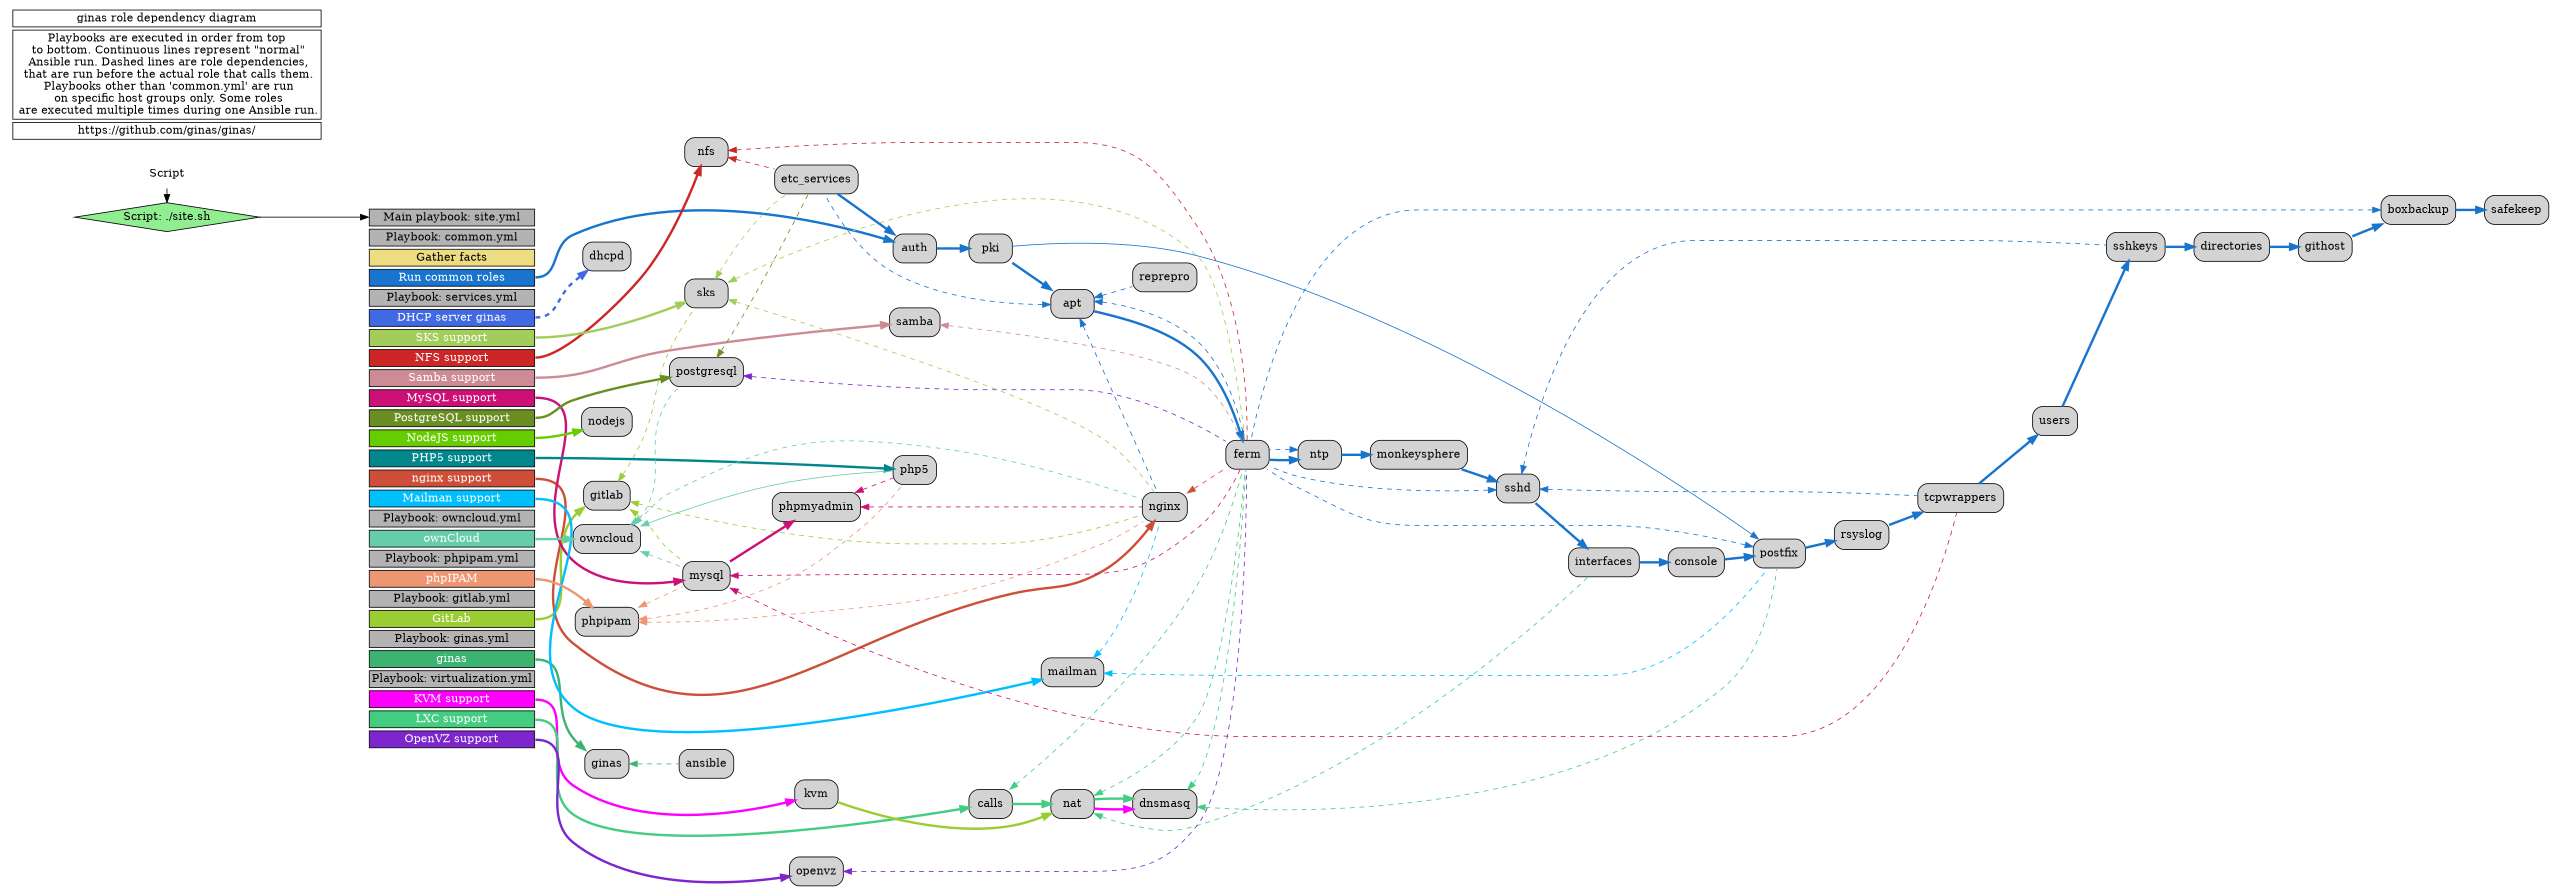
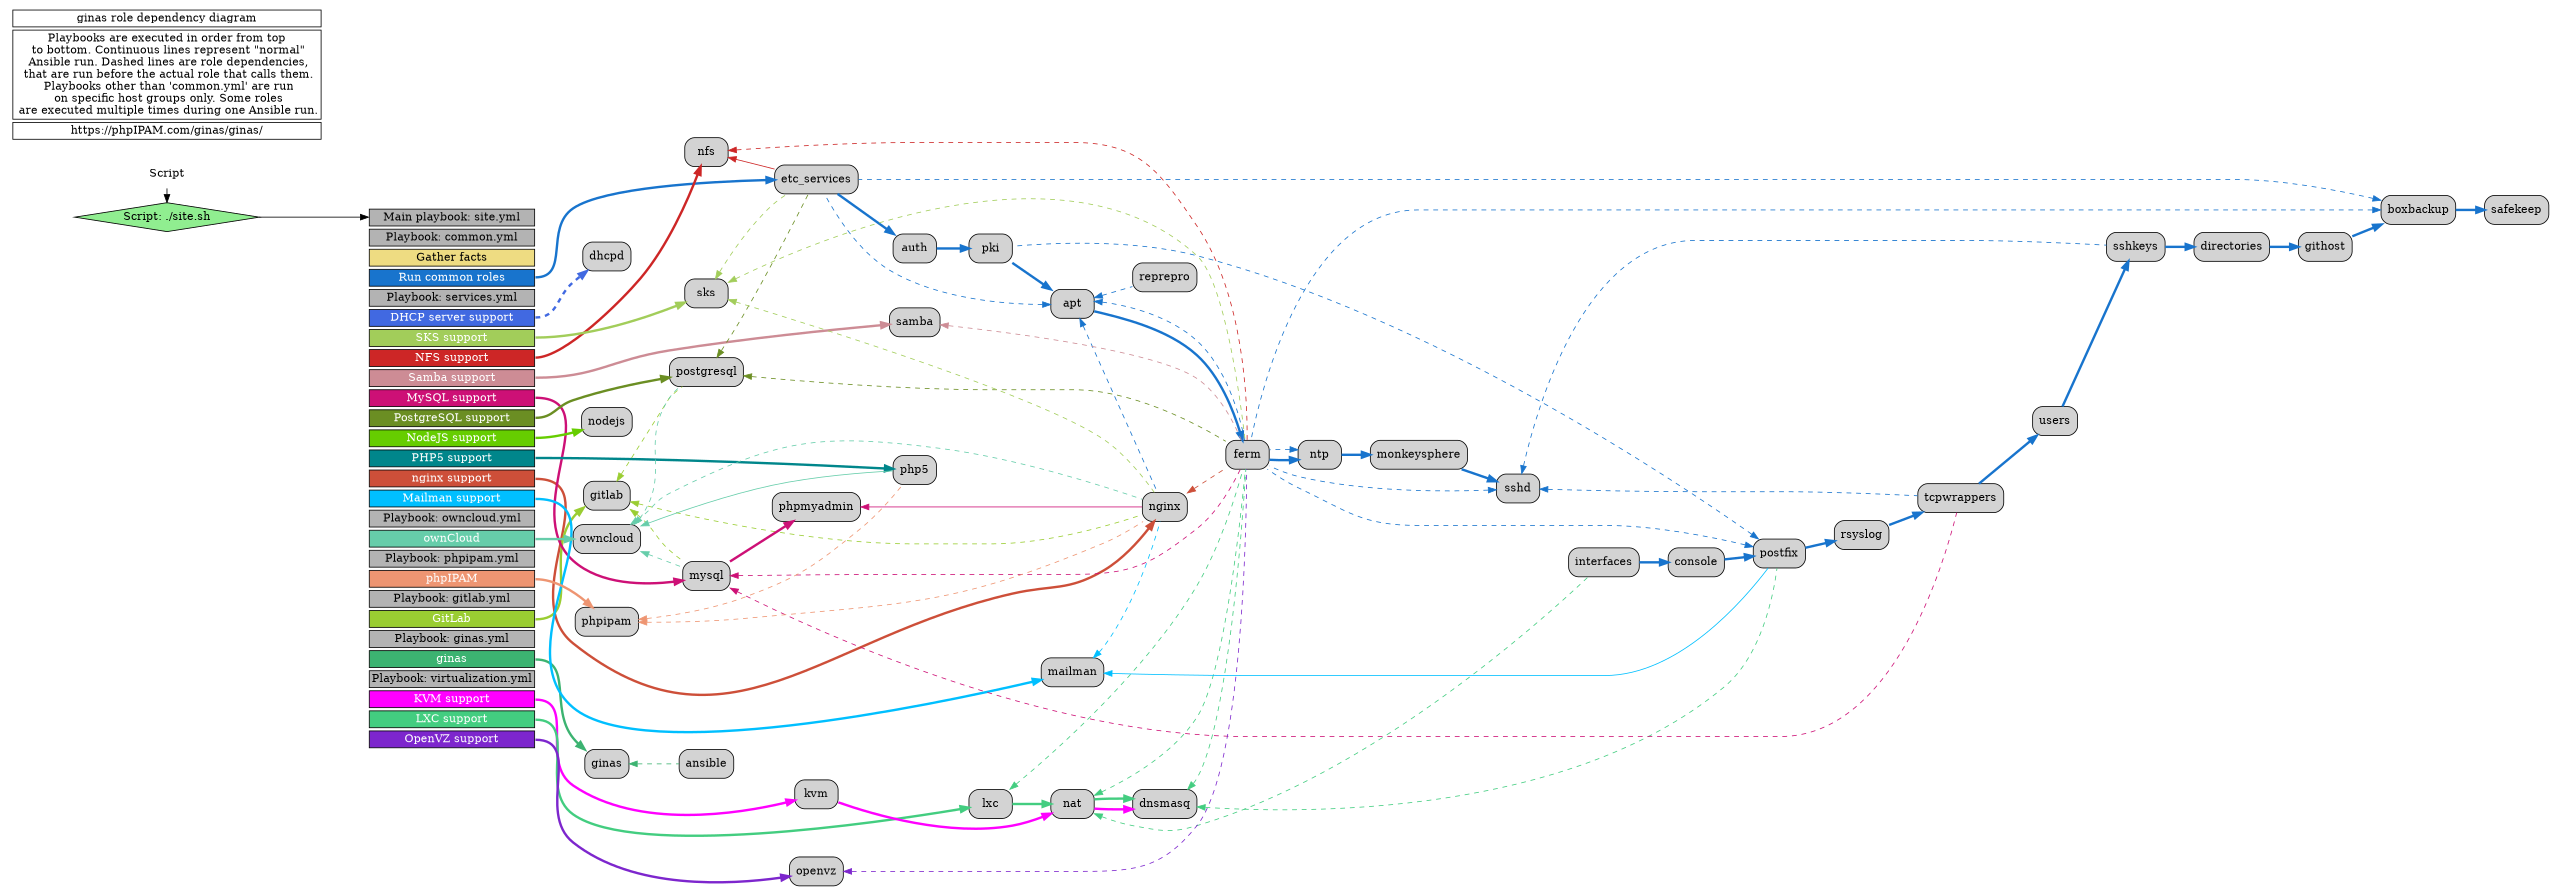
node "ginas role dependency diagram": text "https://github.com/ginas/ginas/" -> "https://phpIPAM.com/ginas/ginas/"
edge "etc_services" -> "nfs": style dashed -> solid
edge "etc_services" -> "boxbackup": added
edge "Main playbook: site.yml" -> "auth": now "Main playbook: site.yml" -> "etc_services"
node "Main playbook: site.yml": text "DHCP server ginas" -> "DHCP server support"
edge "pki" -> "postfix": style solid -> dashed
edge "sks" -> "gitlab": now "postgresql" -> "gitlab"
edge "ferm" -> "postgresql": color purple3 -> olivedrab
edge "php5" -> "phpmyadmin": removed
edge "nginx" -> "phpmyadmin": style dashed -> solid
edge "sshd" -> "interfaces": removed
edge "mysql" -> "phpipam": removed
edge "postfix" -> "mailman": style dashed -> solid
node "calls": label "calls" -> "lxc"
edge "kvm" -> "nat": color yellowgreen -> magenta
